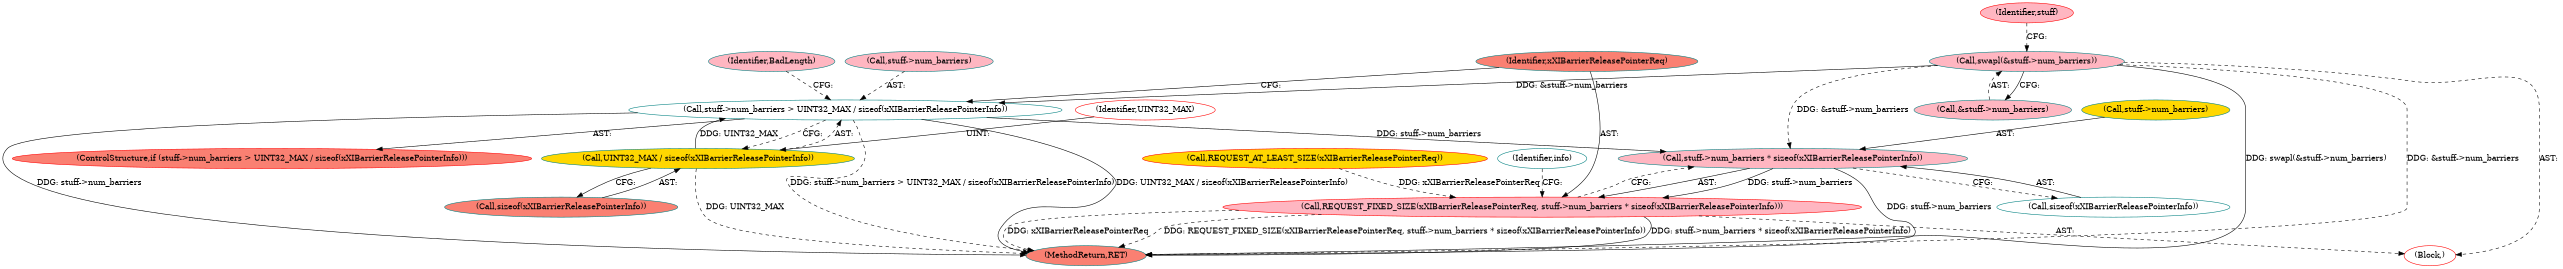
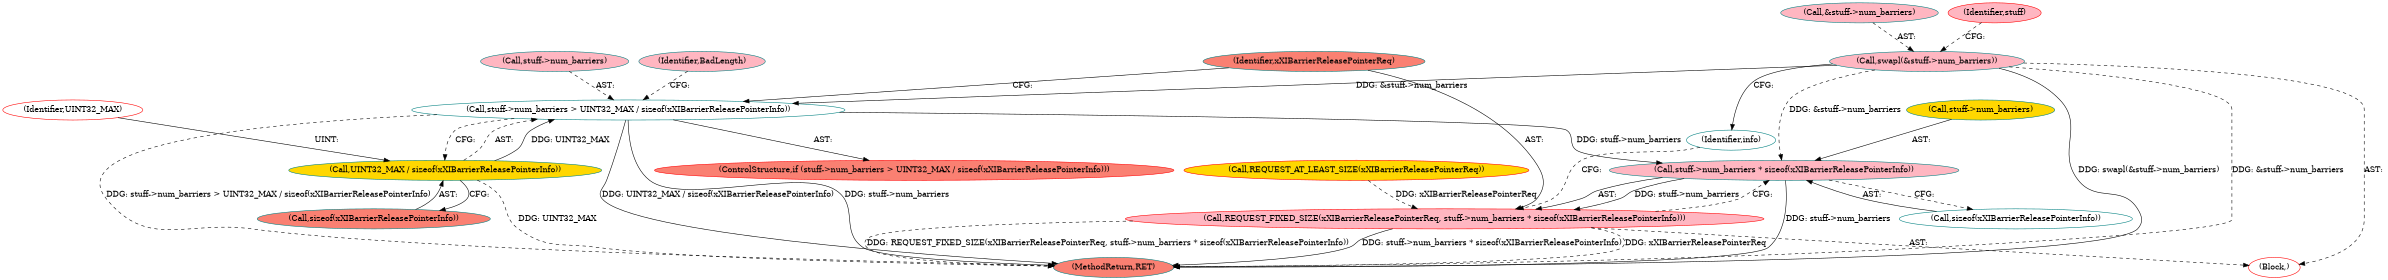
edge "(Call,swapl(&stuff->num_barriers))" -> "(Call,&stuff->num_barriers)": now "(Call,swapl(&stuff->num_barriers))" -> "(Identifier,info)"
